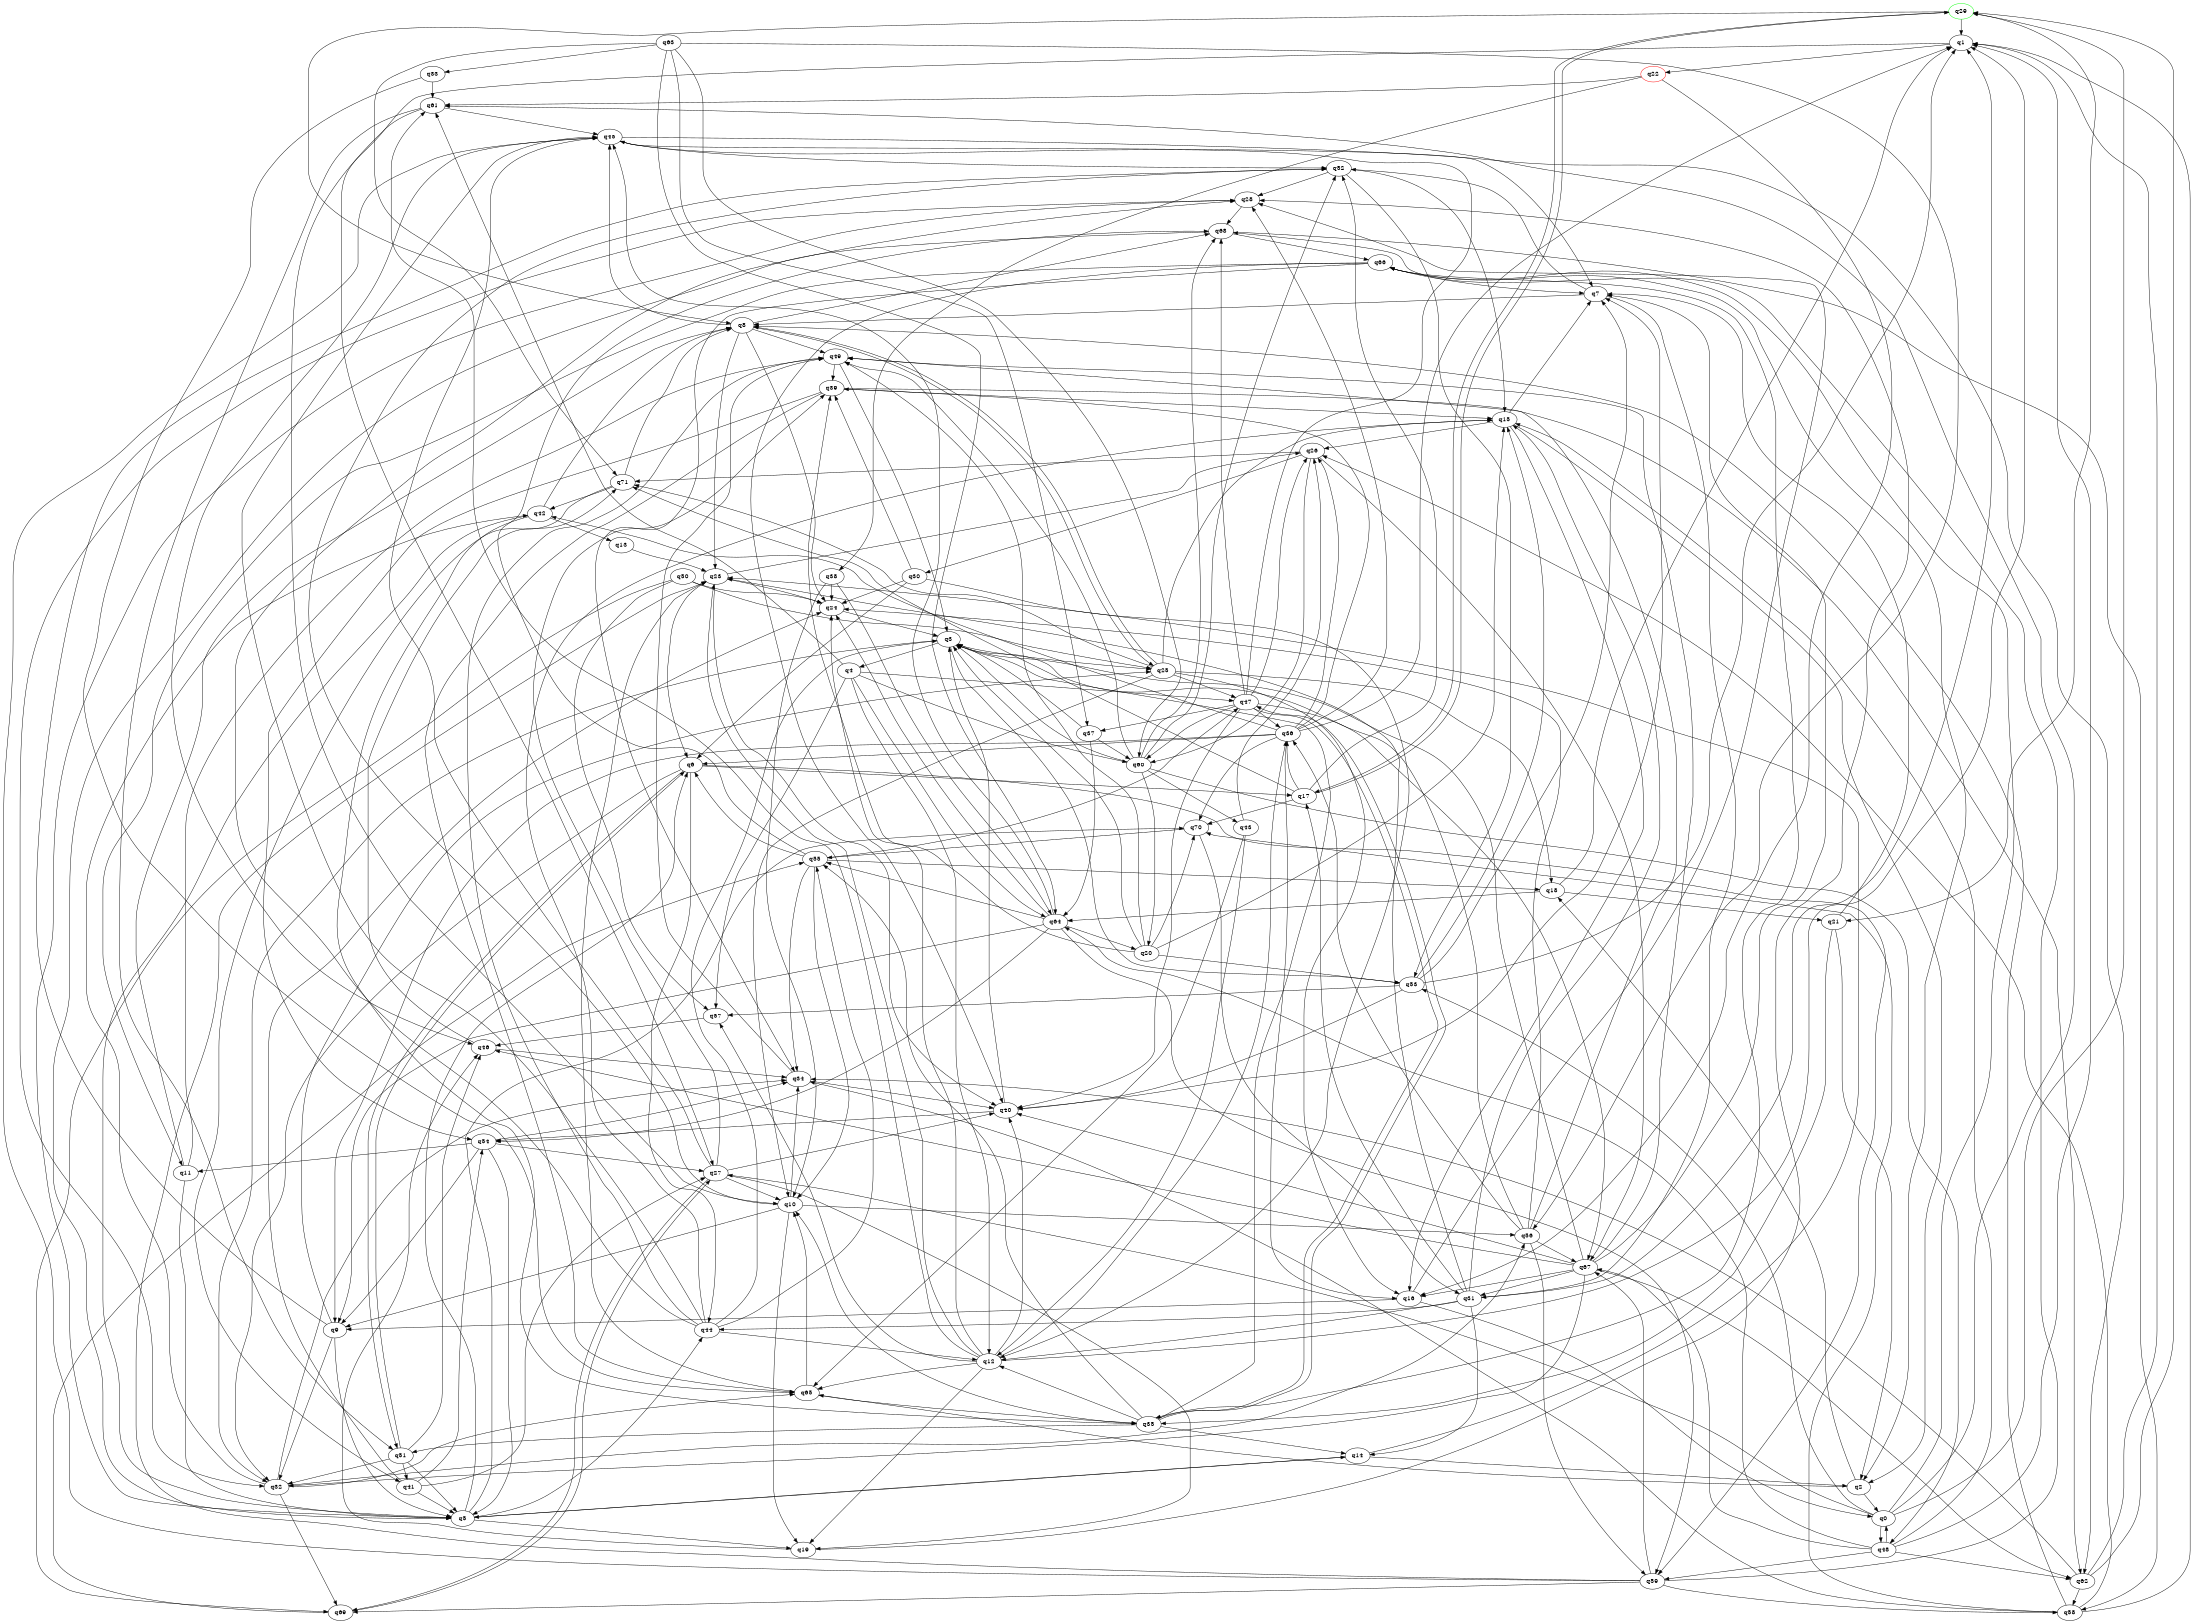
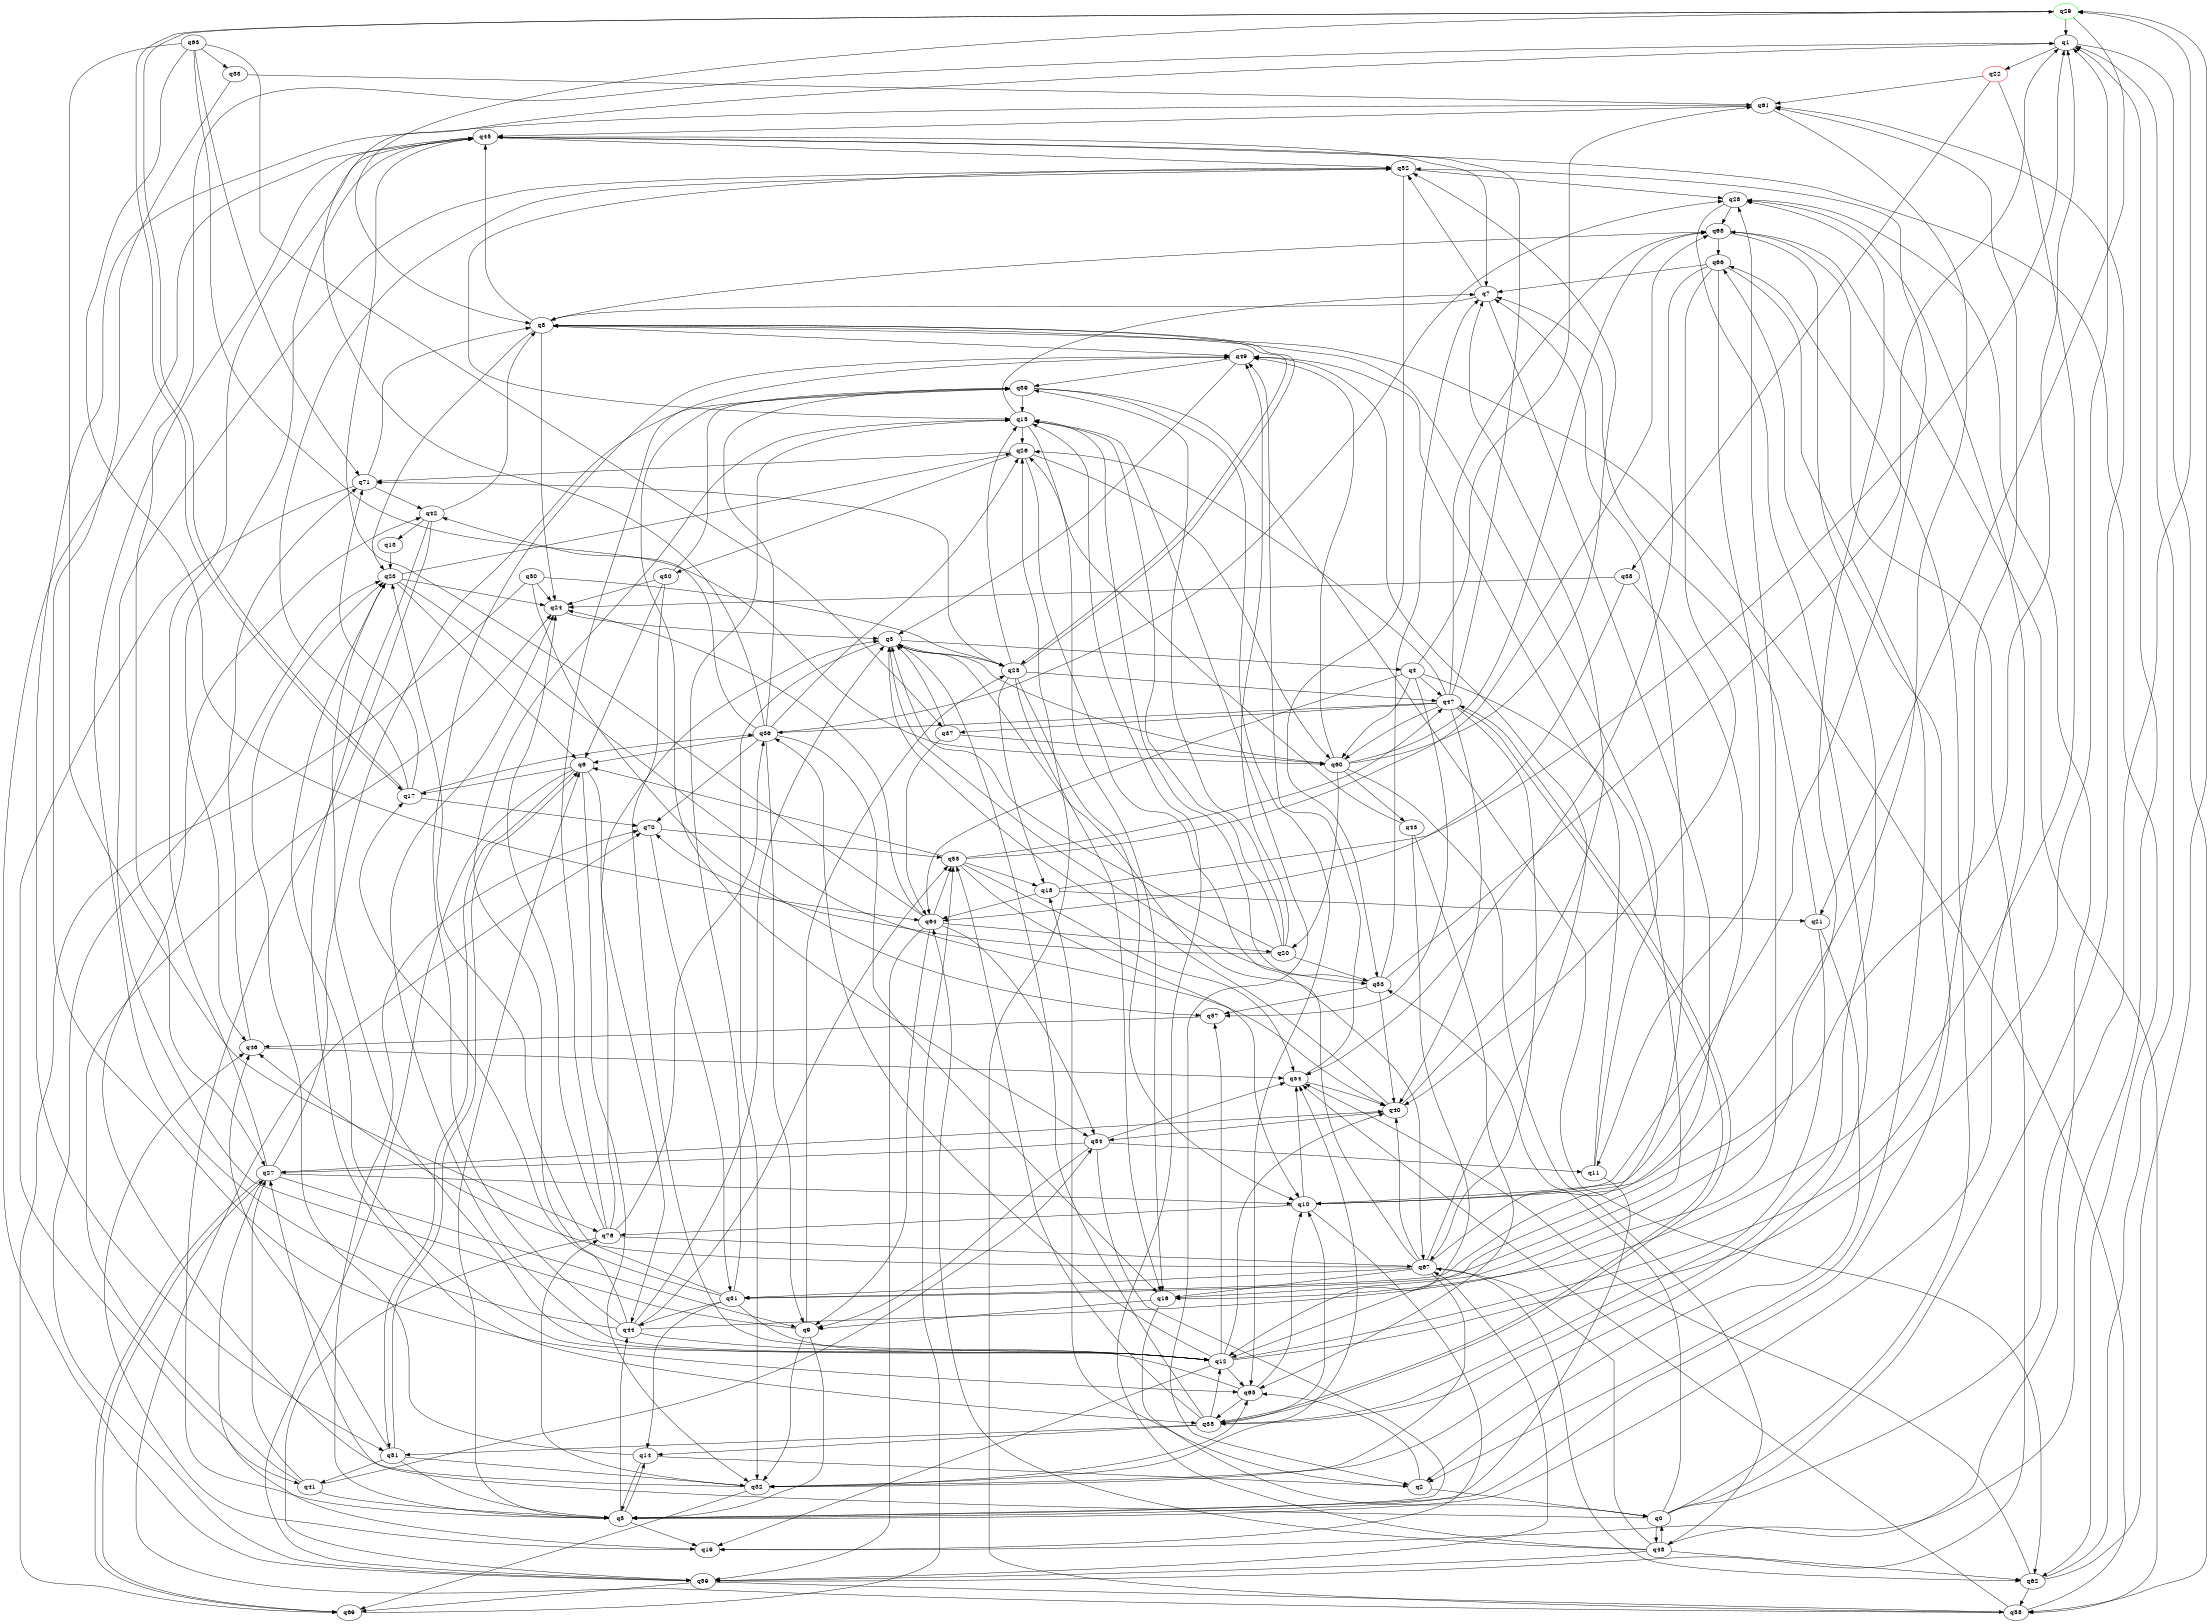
edge "q58" -> "q1": reversed
node "q56": label "q56" -> "q76"
edge "q10" -> "q9": now "q27" -> "q9"
